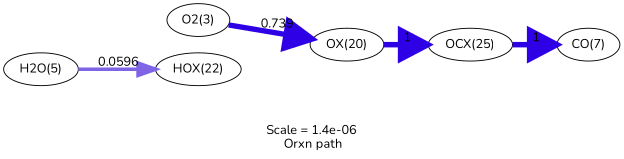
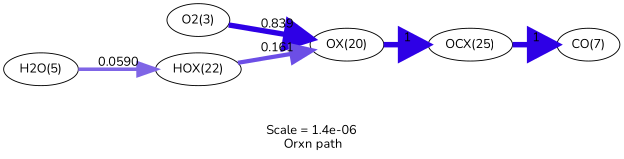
edge "O2(3)" -> "OX(20)": label " 0.739" -> " 0.839"
edge "HOX(22)" -> "OX(20)": added, label "0.161"
edge "H2O(5)" -> "HOX(22)": label " 0.0596" -> " 0.0590"
